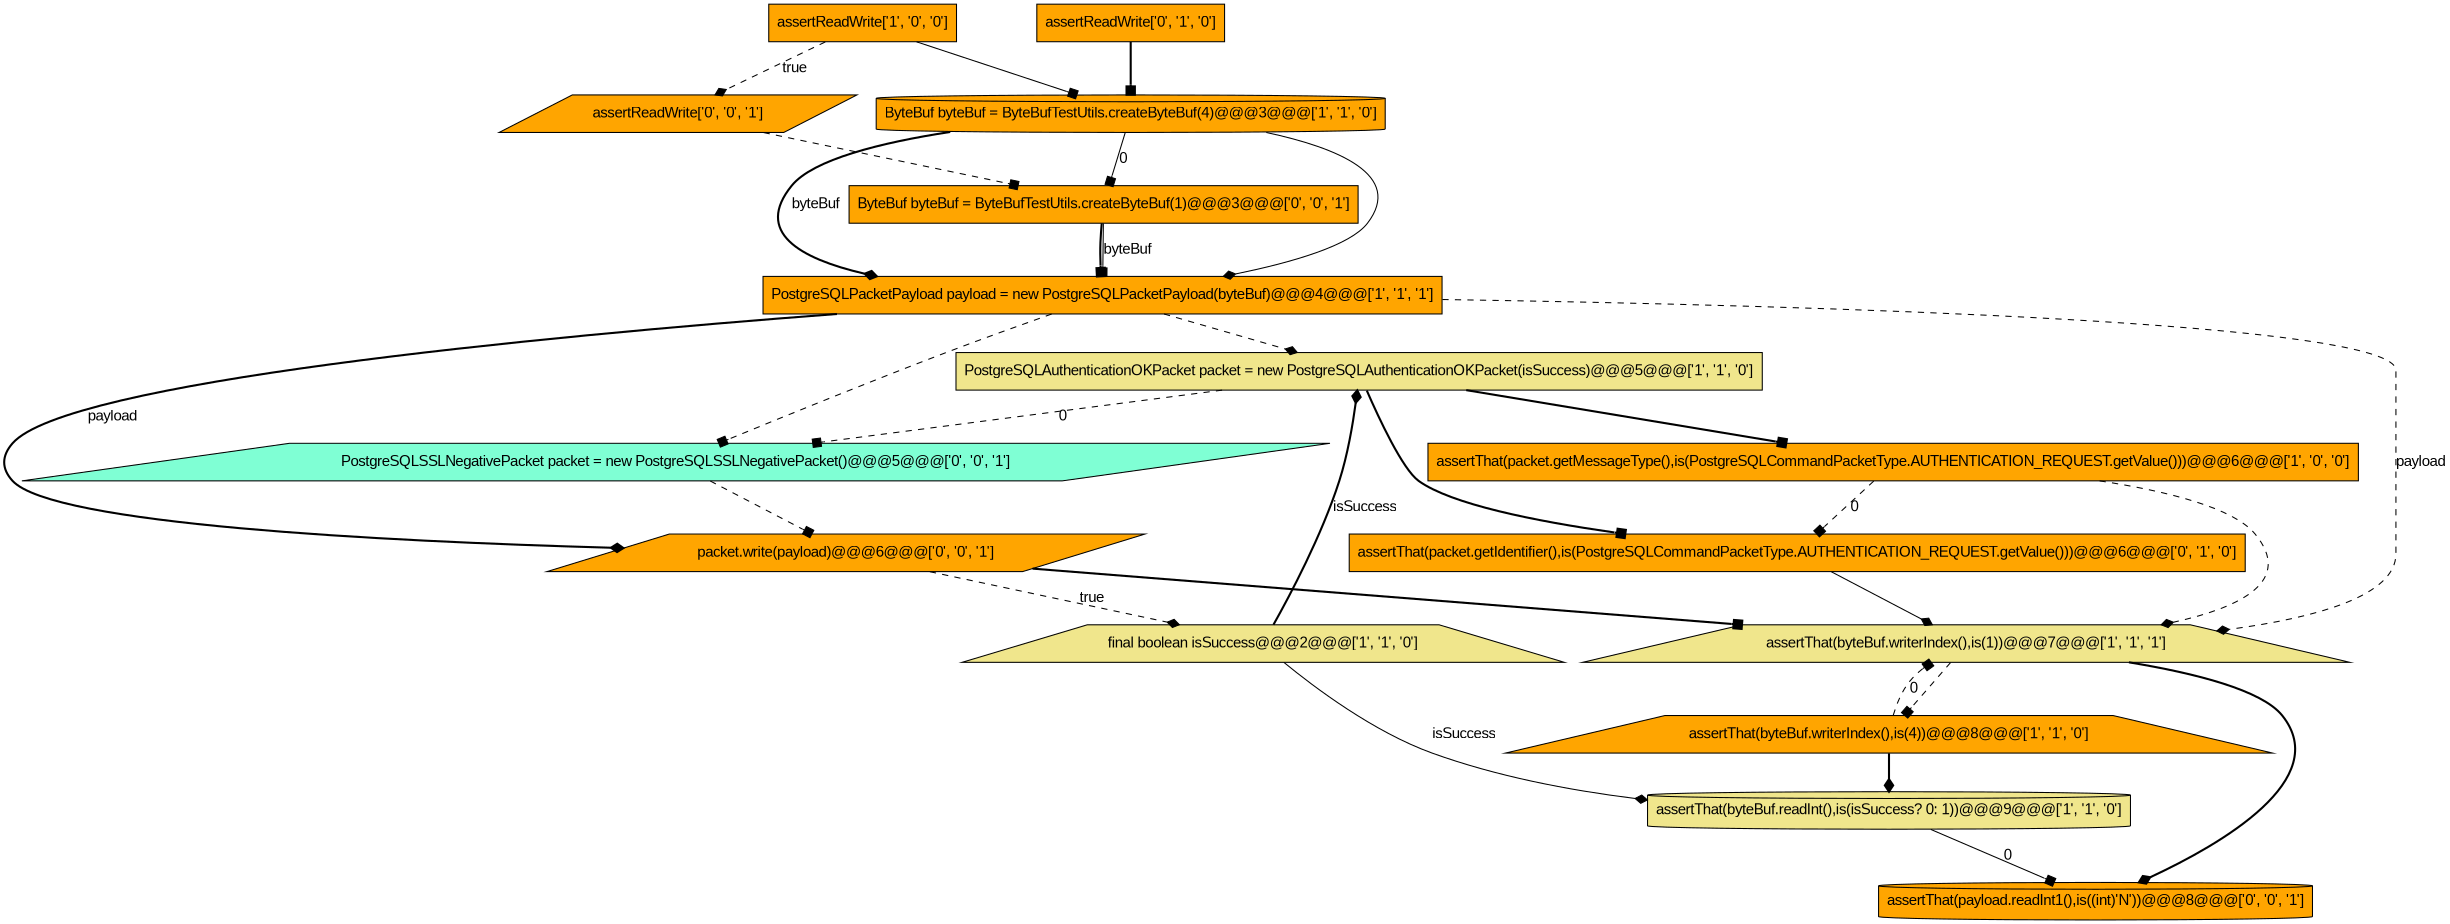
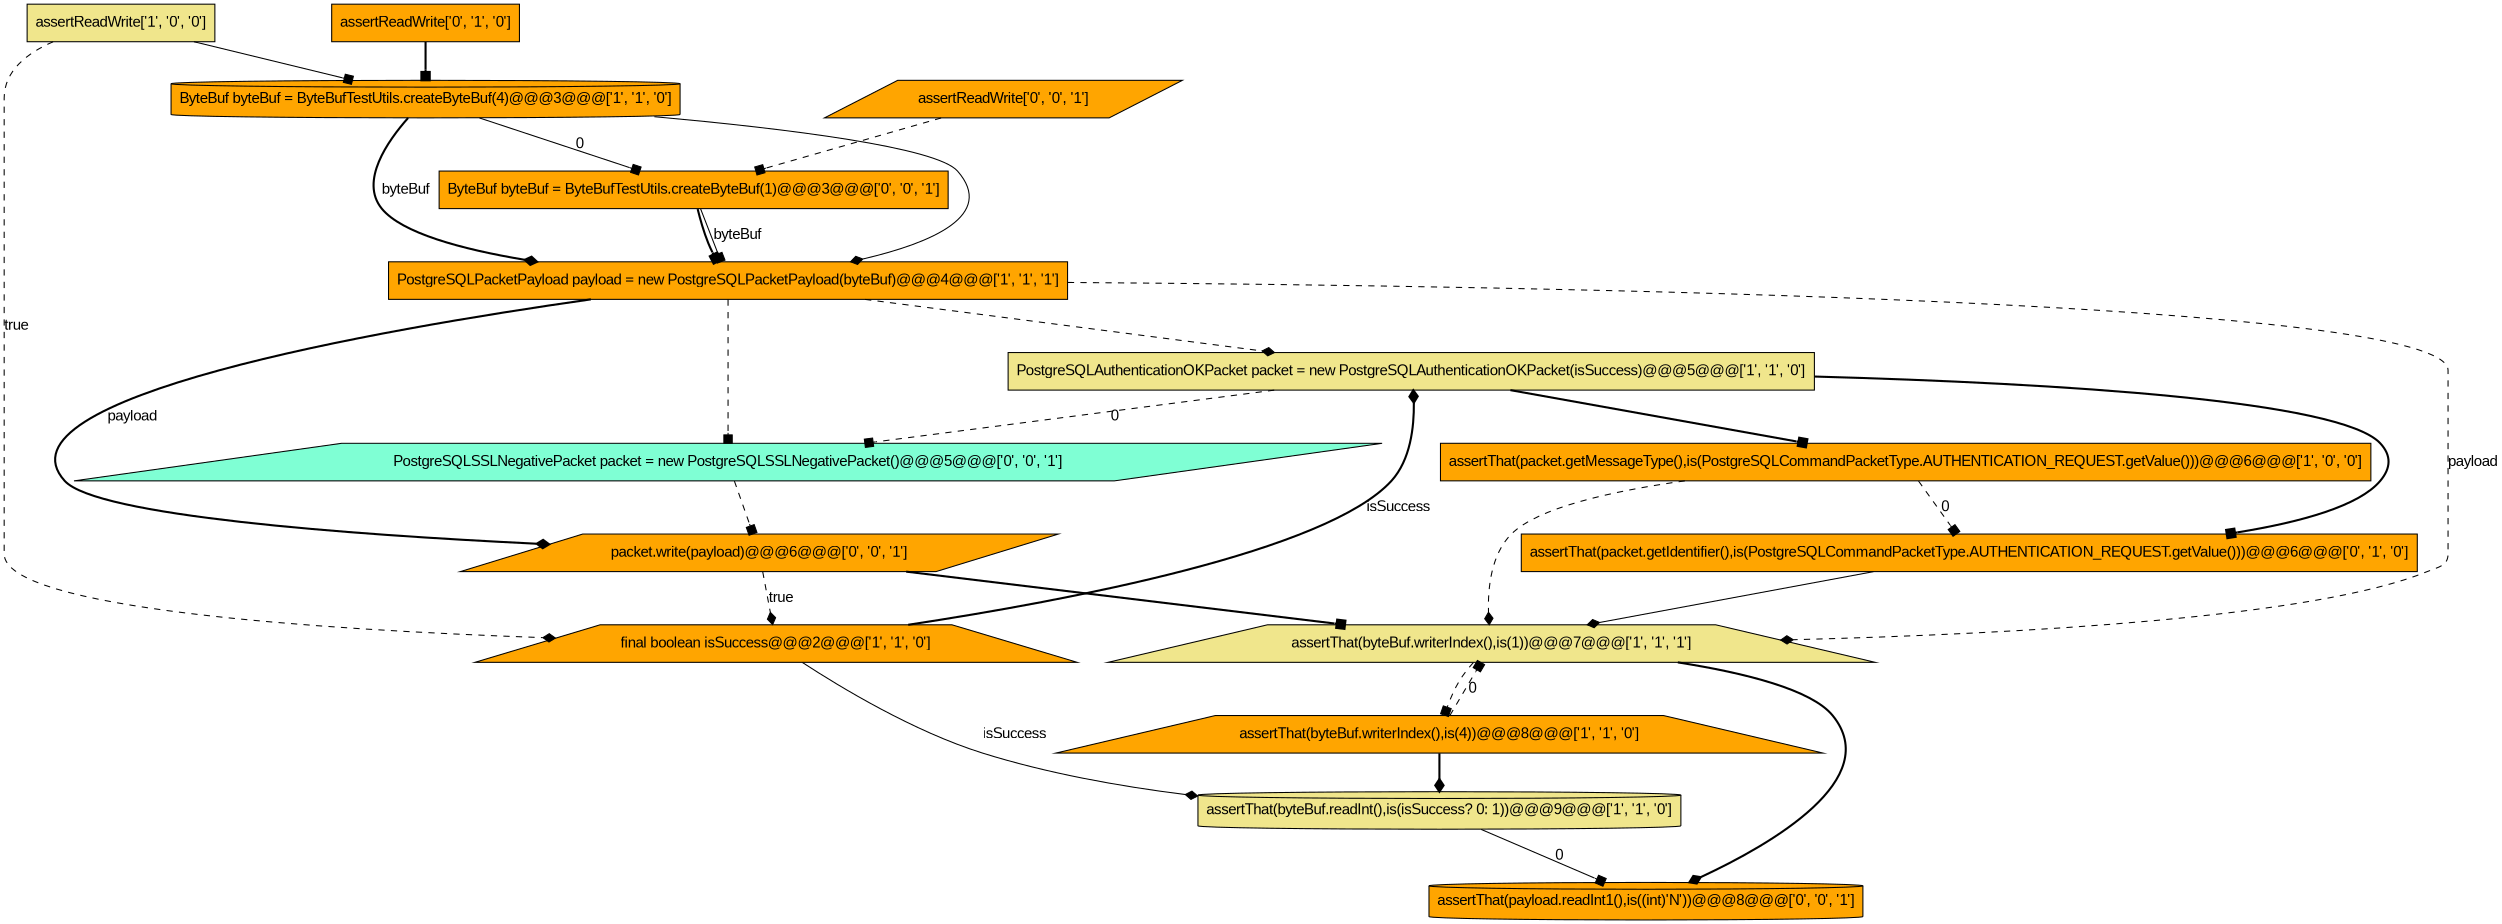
node "assertReadWrite['1', '0', '0']": fillcolor orange -> khaki
edge "assertReadWrite['1', '0', '0']" -> "assertReadWrite['0', '0', '1']": now "assertReadWrite['1', '0', '0']" -> "final boolean isSuccess@@@2@@@['1', '1', '0']"
node "final boolean isSuccess@@@2@@@['1', '1', '0']": fillcolor khaki -> orange
